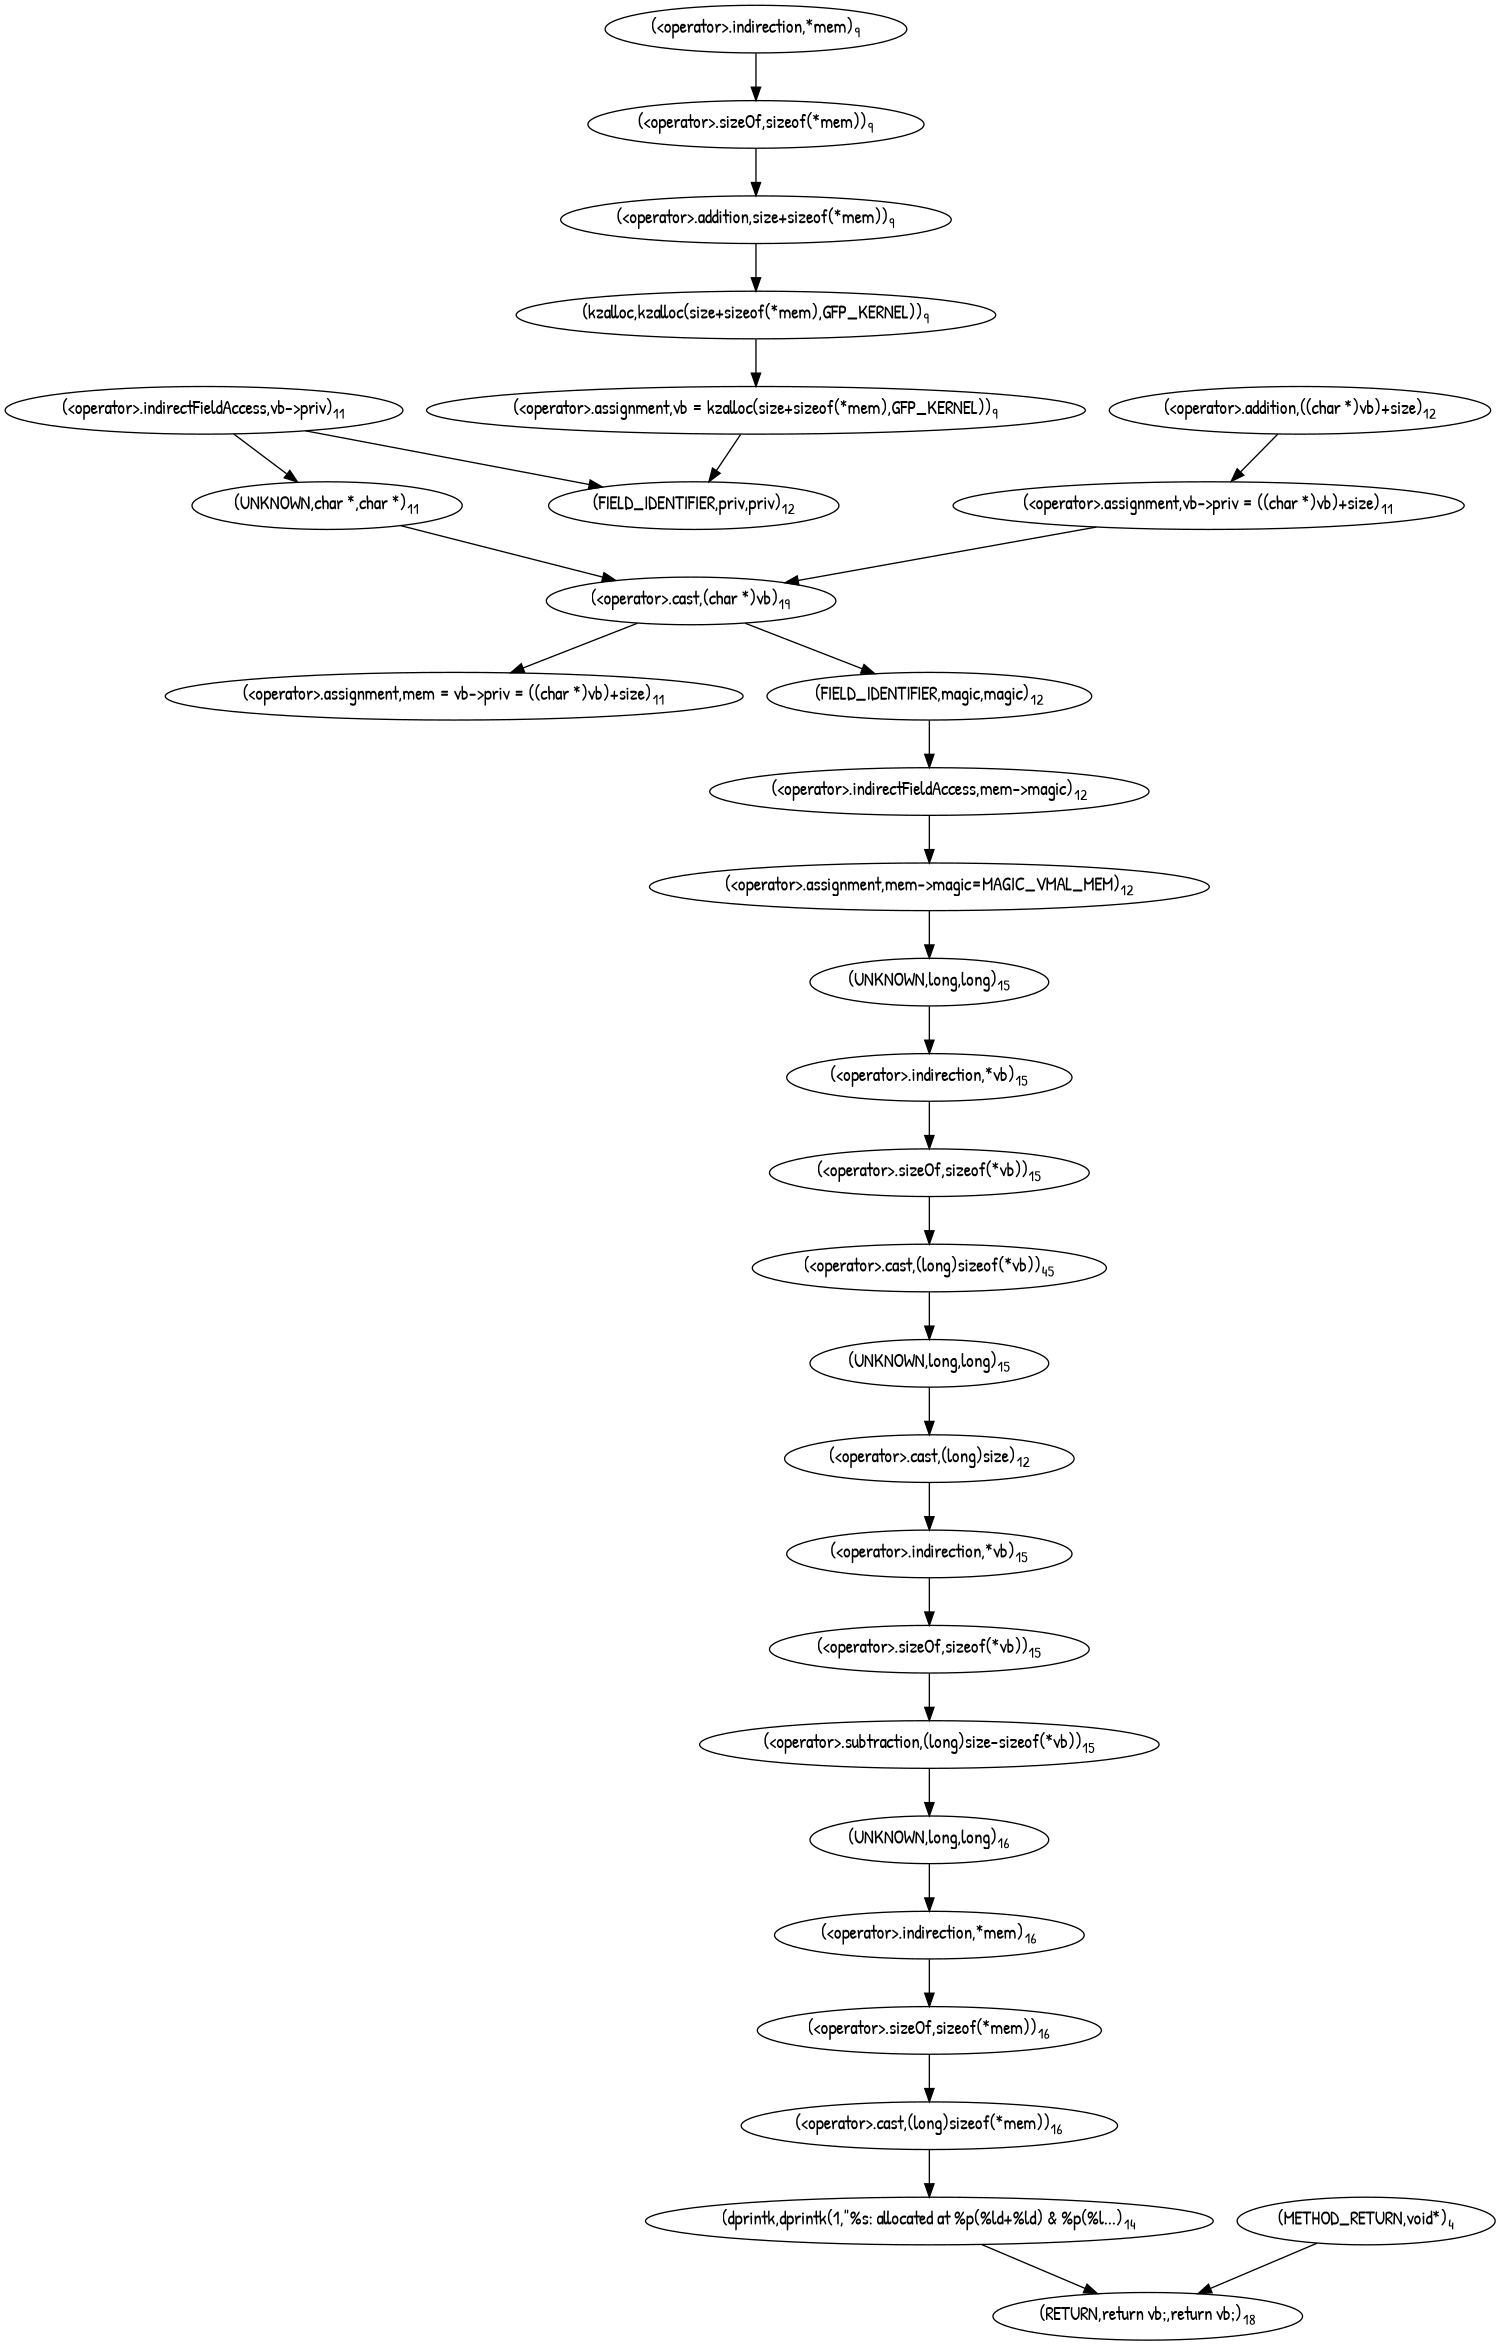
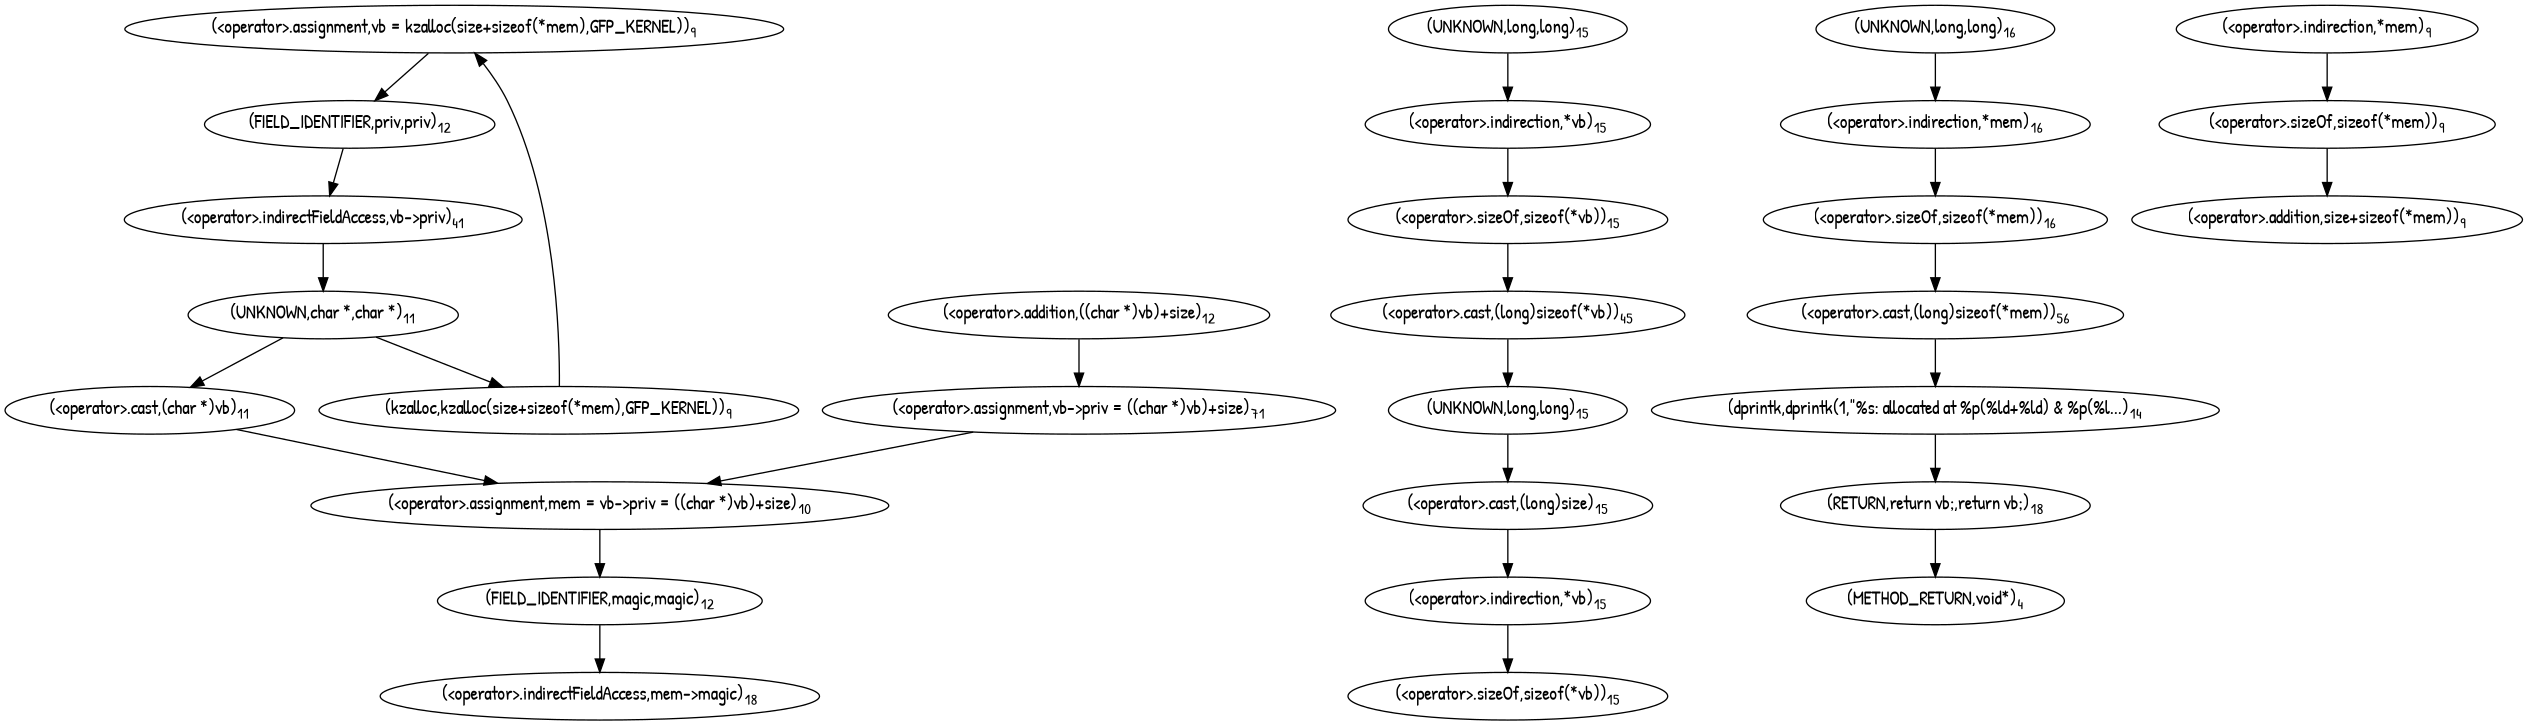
edge "(<operator>.addition,size+sizeof(*mem))" -> "(kzalloc,kzalloc(size+sizeof(*mem),GFP_KERNEL))": now "(UNKNOWN,char *,char *)" -> "(kzalloc,kzalloc(size+sizeof(*mem),GFP_KERNEL))"
node "(<operator>.indirectFieldAccess,vb->priv)": text "11" -> "41"
edge "(<operator>.indirectFieldAccess,vb->priv)" -> "(FIELD_IDENTIFIER,priv,priv)": reversed
node "(<operator>.assignment,vb->priv = ((char *)vb)+size)": text "11" -> "71"
edge "(<operator>.assignment,vb->priv = ((char *)vb)+size)" -> "(<operator>.cast,(char *)vb)": now "(<operator>.assignment,vb->priv = ((char *)vb)+size)" -> "(<operator>.assignment,mem = vb->priv = ((char *)vb)+size)"
node "(<operator>.cast,(char *)vb)": text "19" -> "11"
edge "(<operator>.cast,(char *)vb)" -> "(FIELD_IDENTIFIER,magic,magic)": now "(<operator>.assignment,mem = vb->priv = ((char *)vb)+size)" -> "(FIELD_IDENTIFIER,magic,magic)"
node "(<operator>.assignment,mem = vb->priv = ((char *)vb)+size)": text "11" -> "10"
node "(<operator>.indirectFieldAccess,mem->magic)": text "12" -> "18"
node "(<operator>.assignment,mem->magic=MAGIC_VMAL_MEM)": removed
node "(<operator>.cast,(long)size)": text "12" -> "15"
node "(<operator>.subtraction,(long)size-sizeof(*vb))": removed
node "(<operator>.cast,(long)sizeof(*mem))": text "16" -> "56"
edge "(METHOD_RETURN,void*)" -> "(RETURN,return vb;,return vb;)": reversed
